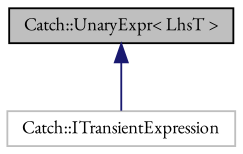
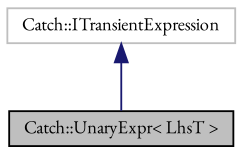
edge "Catch::ITransientExpression" -> "Catch::UnaryExpr< LhsT >": reversed
